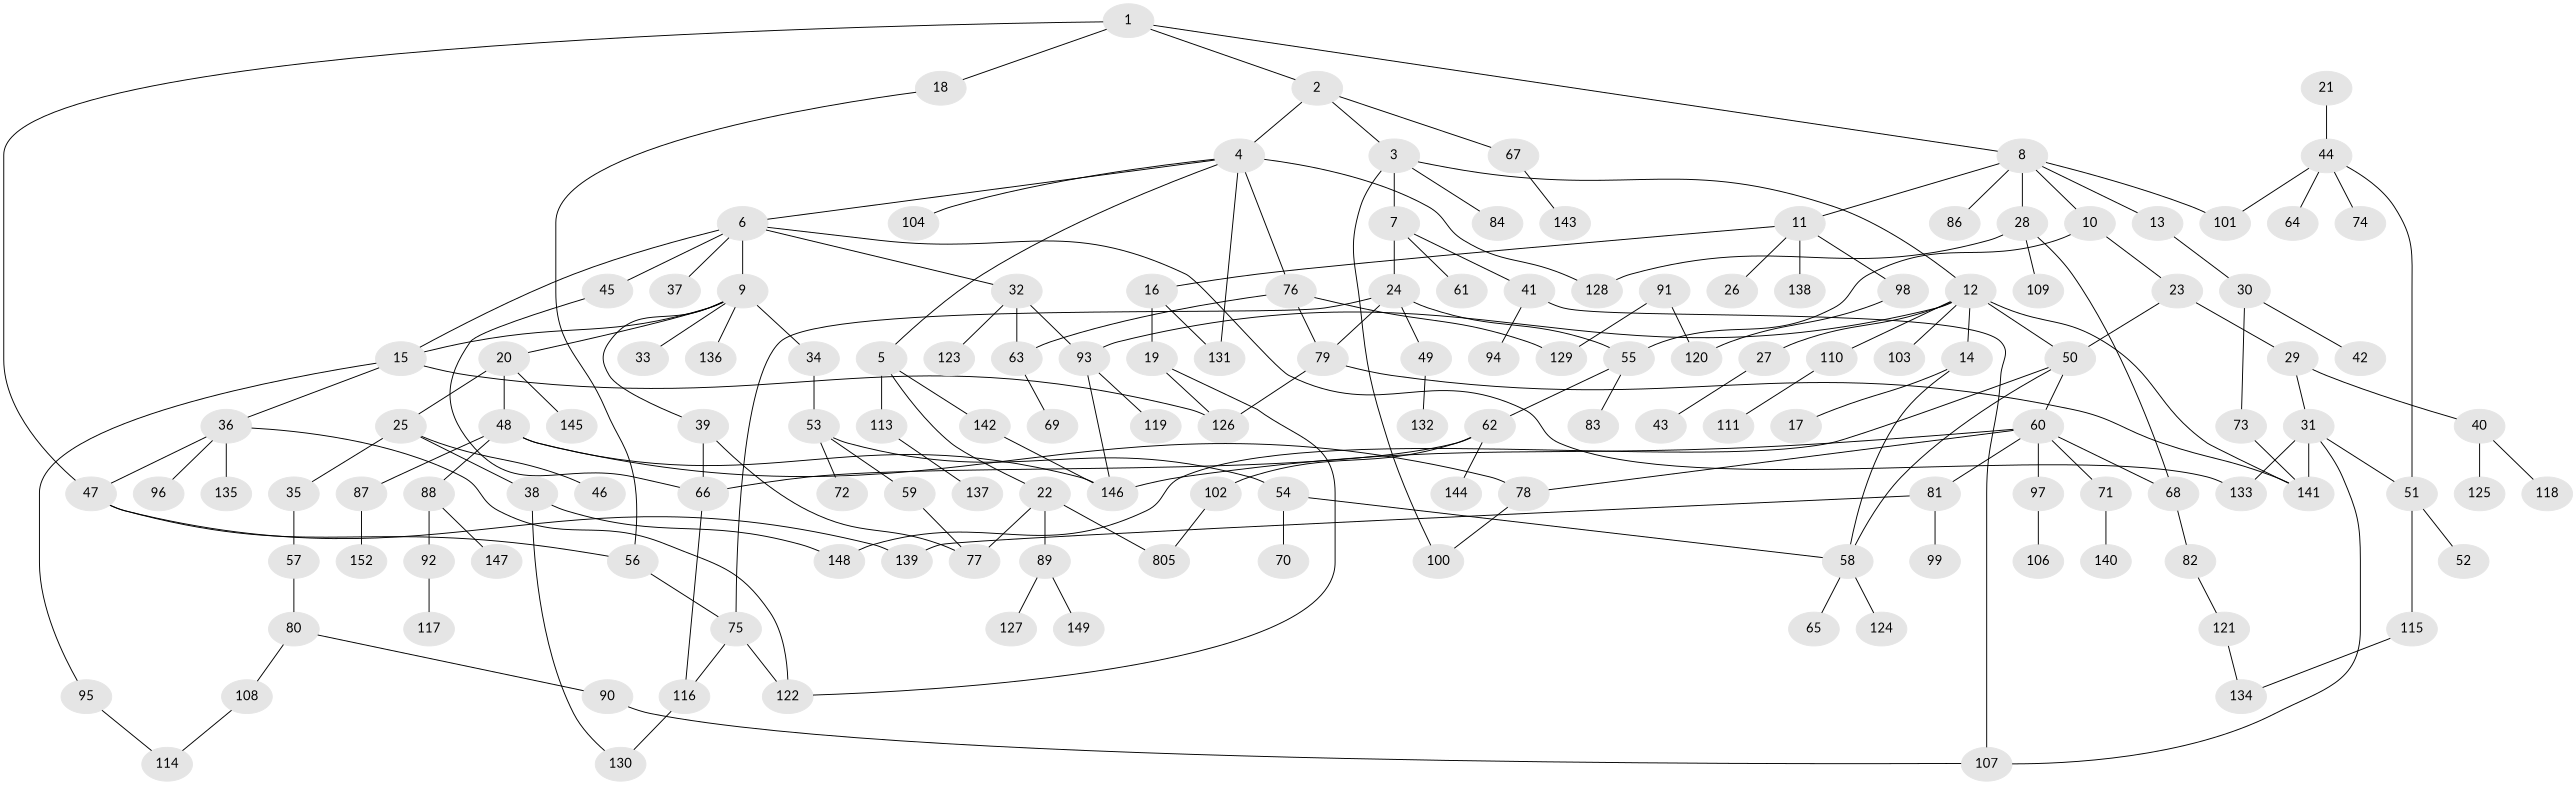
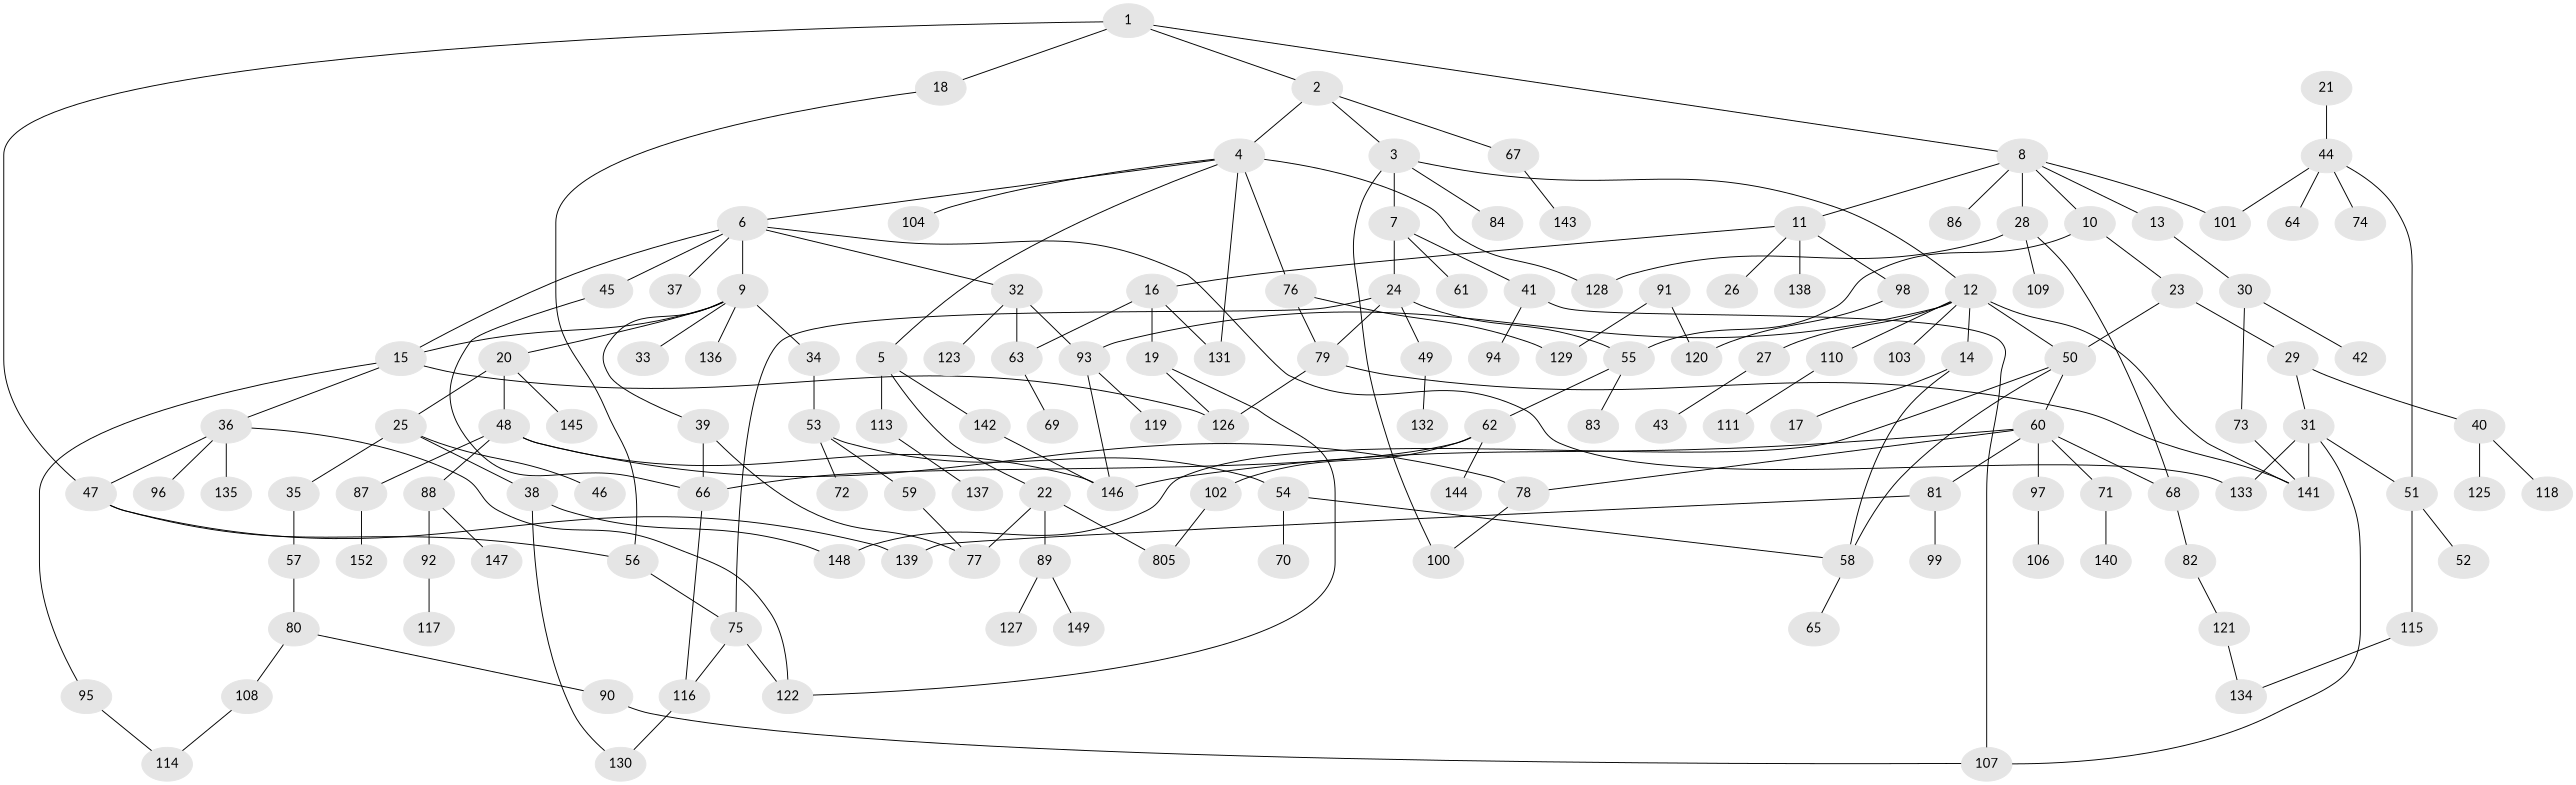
edge "76" -- "63": now "16" -- "63"
node "124": removed
